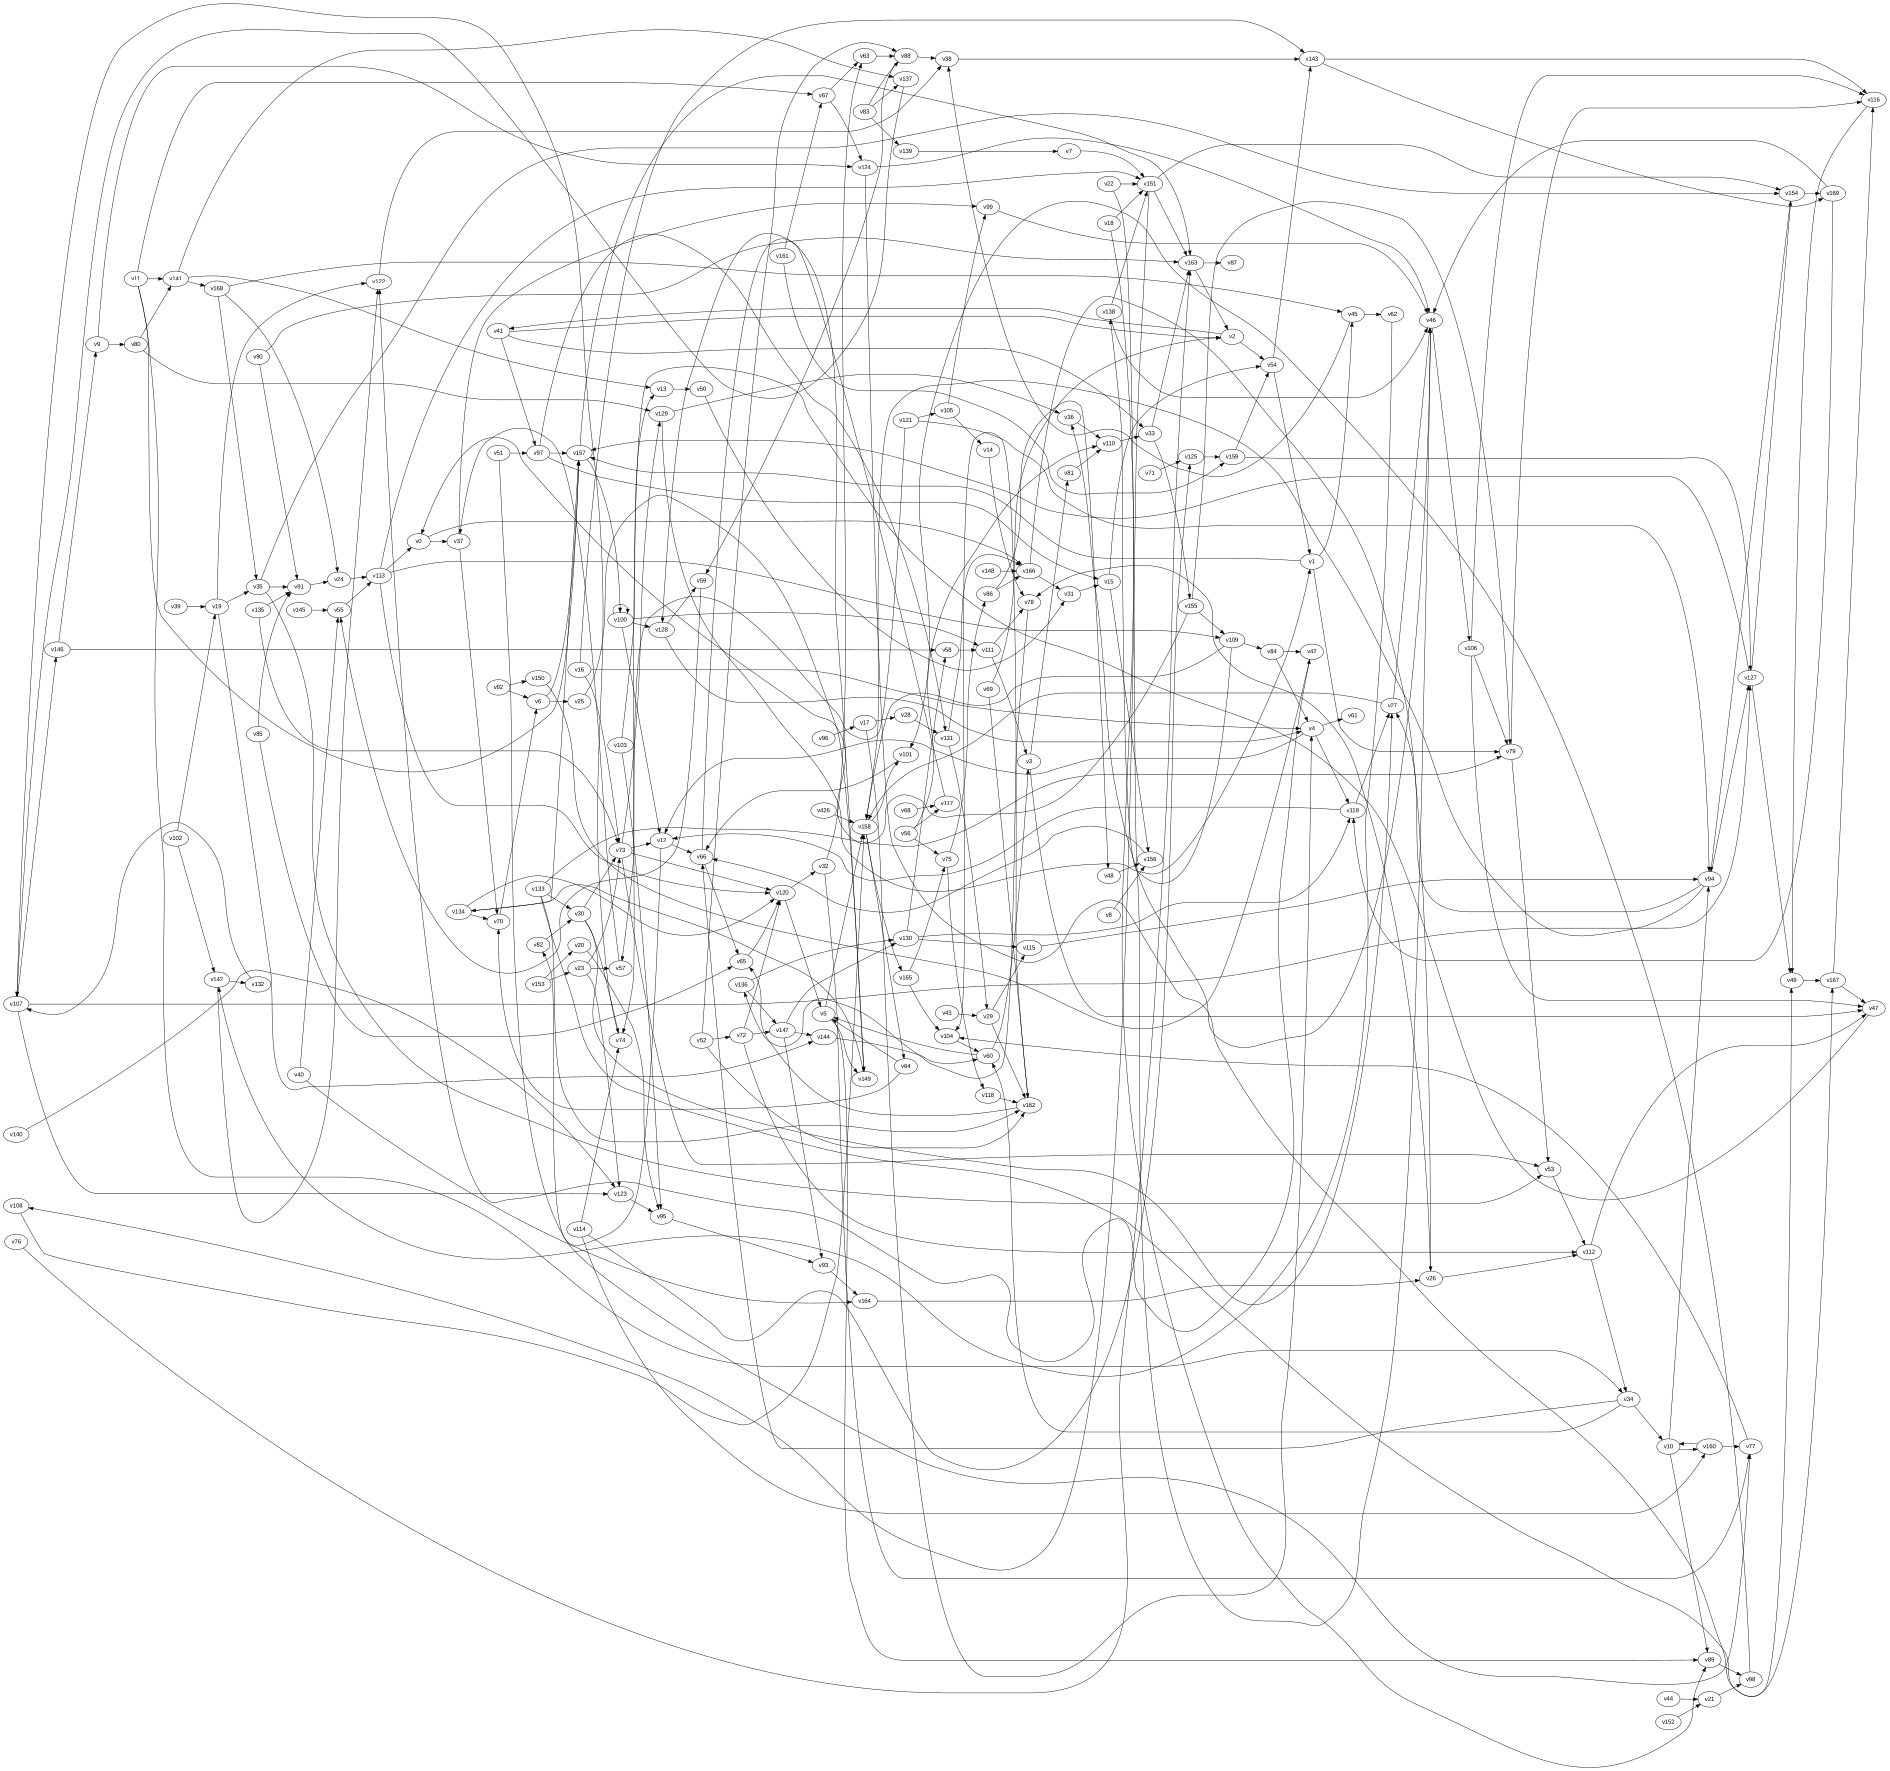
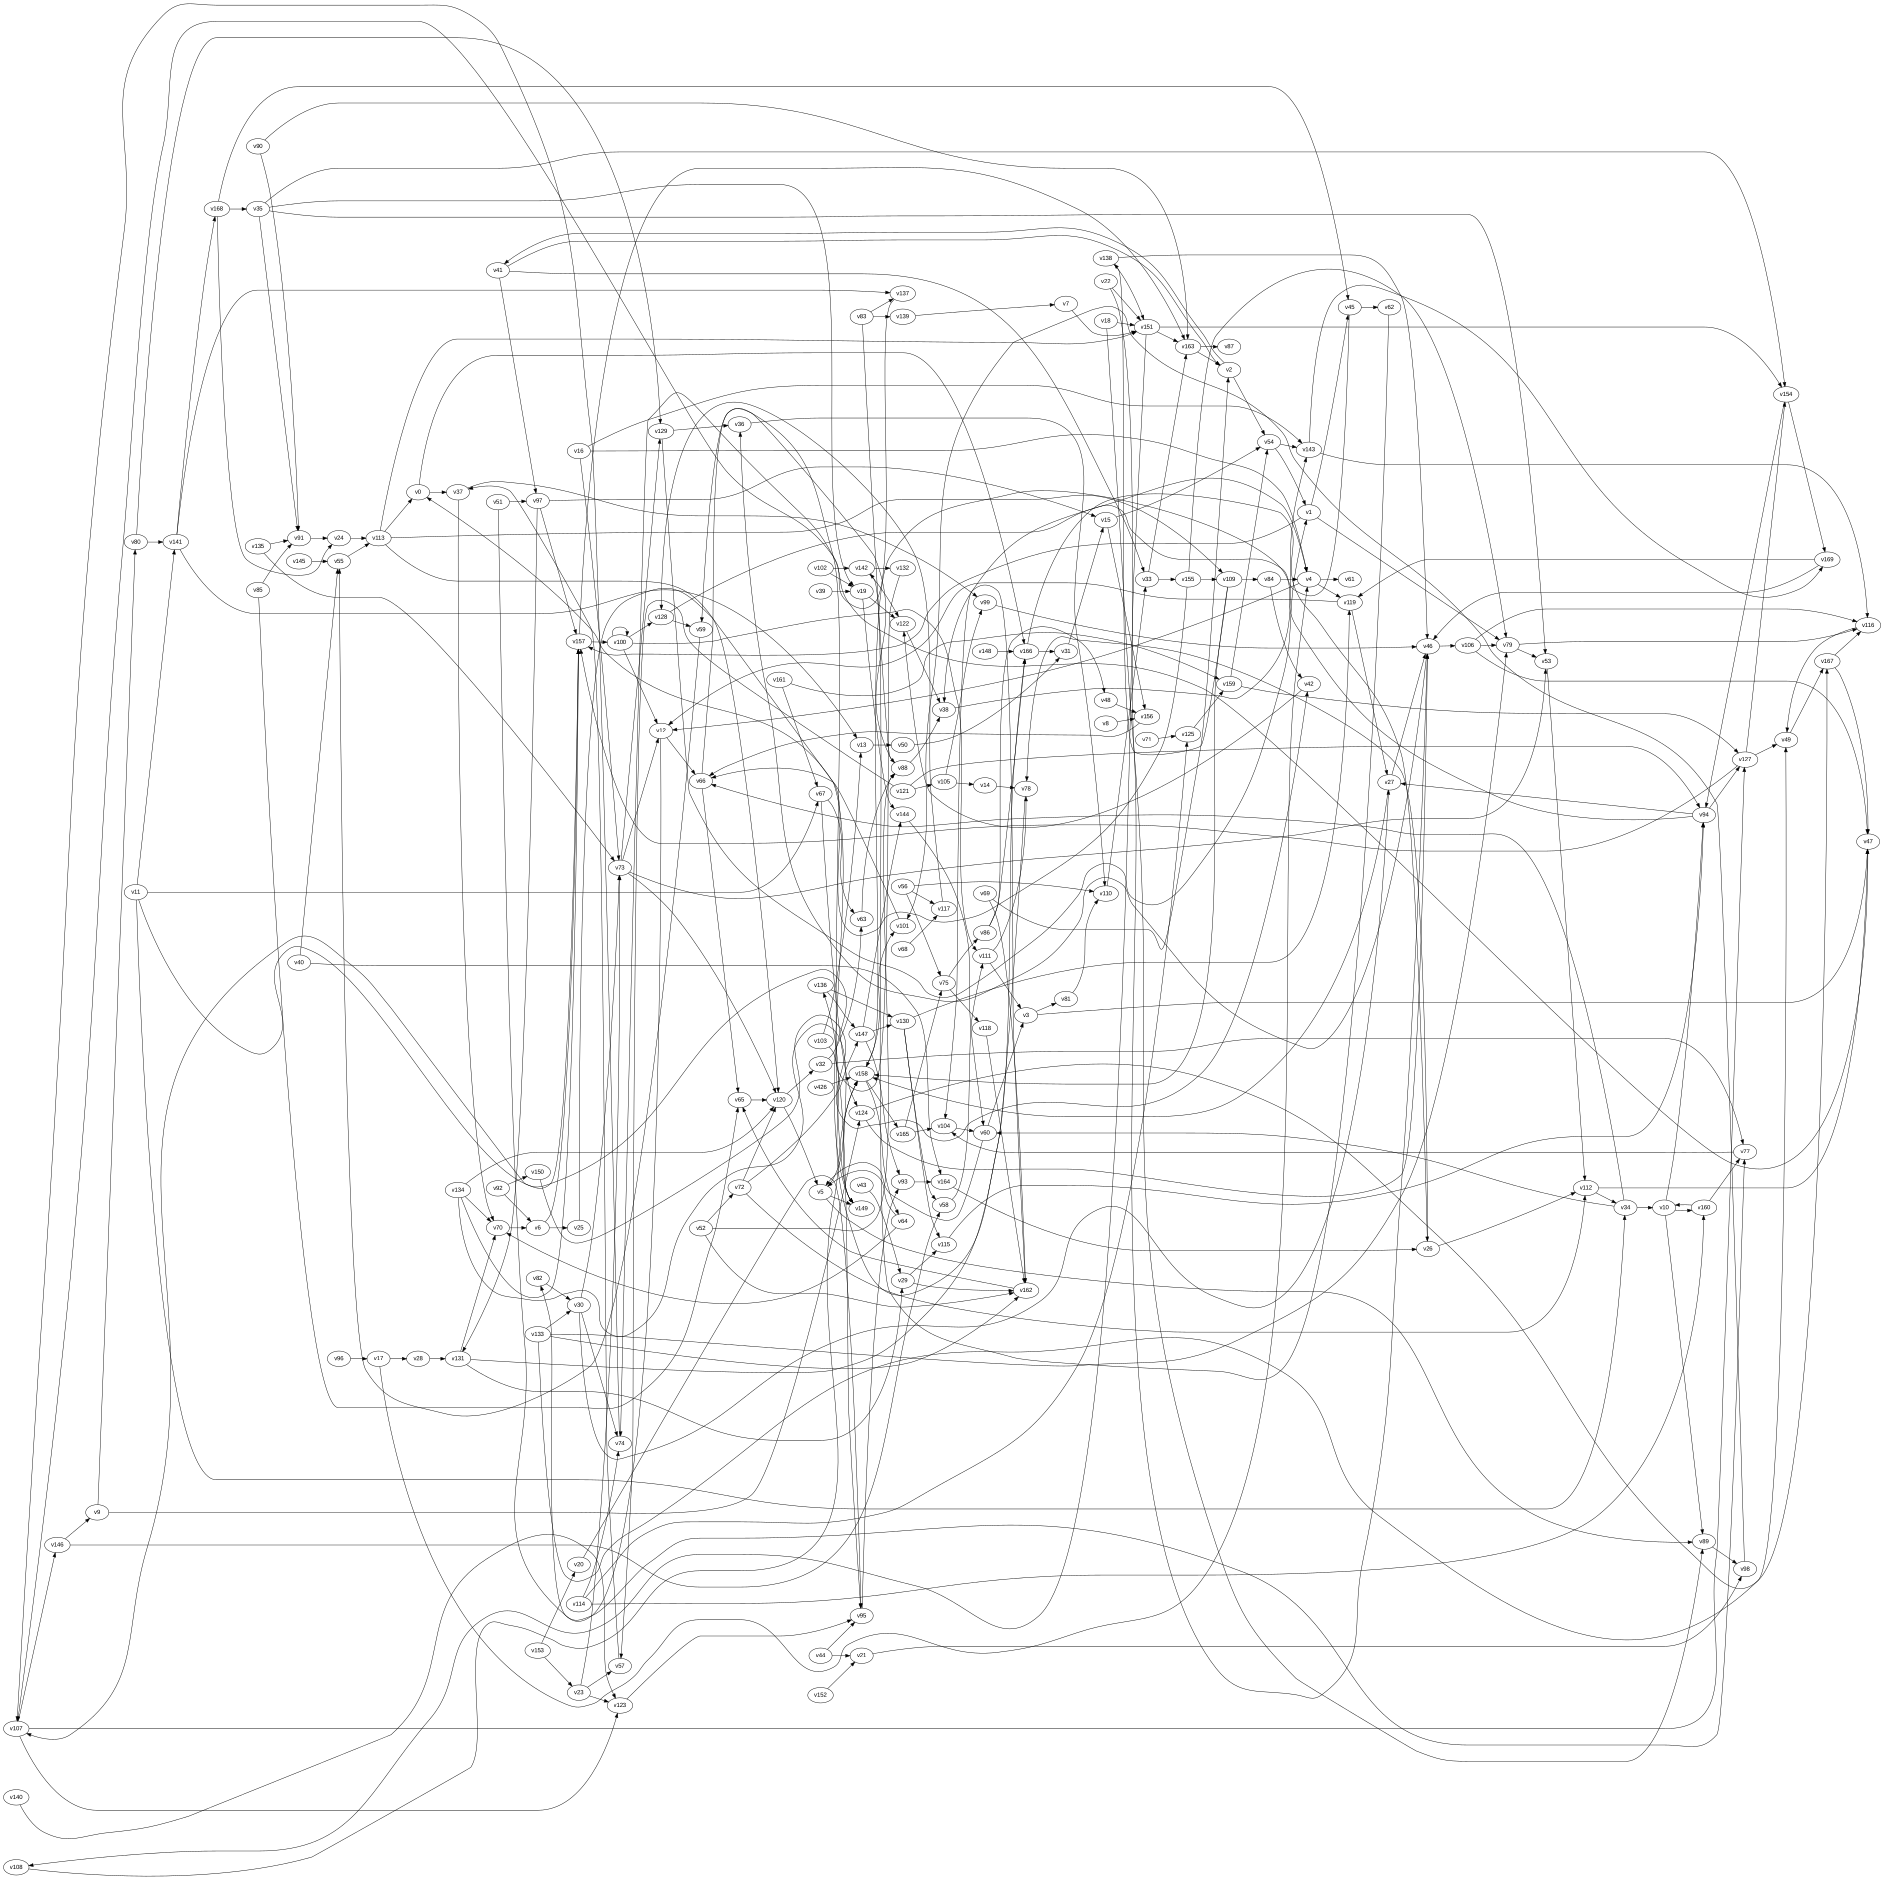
edge "v19" -> "v35": reversed
edge "v149" -> "v134": reversed
node "v76": removed
edge "v131" -> "v70": added
edge "v44" -> "v95": added
